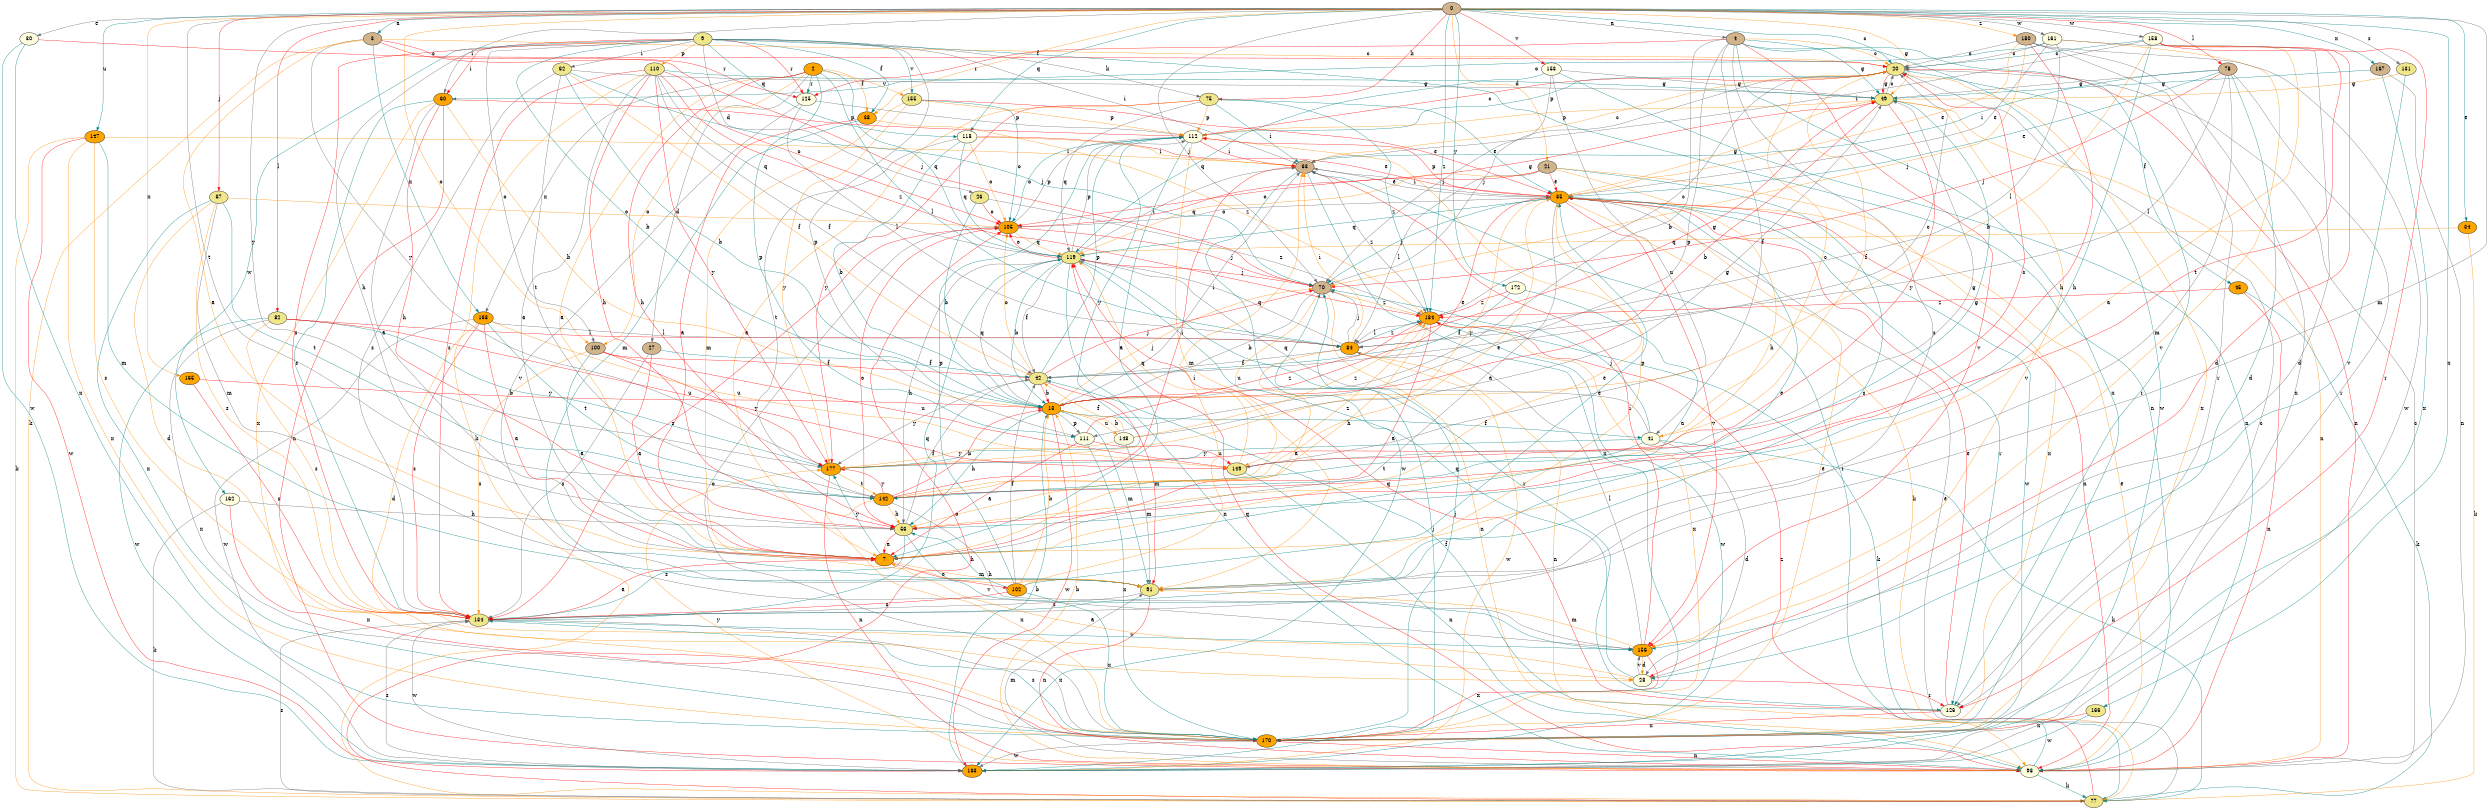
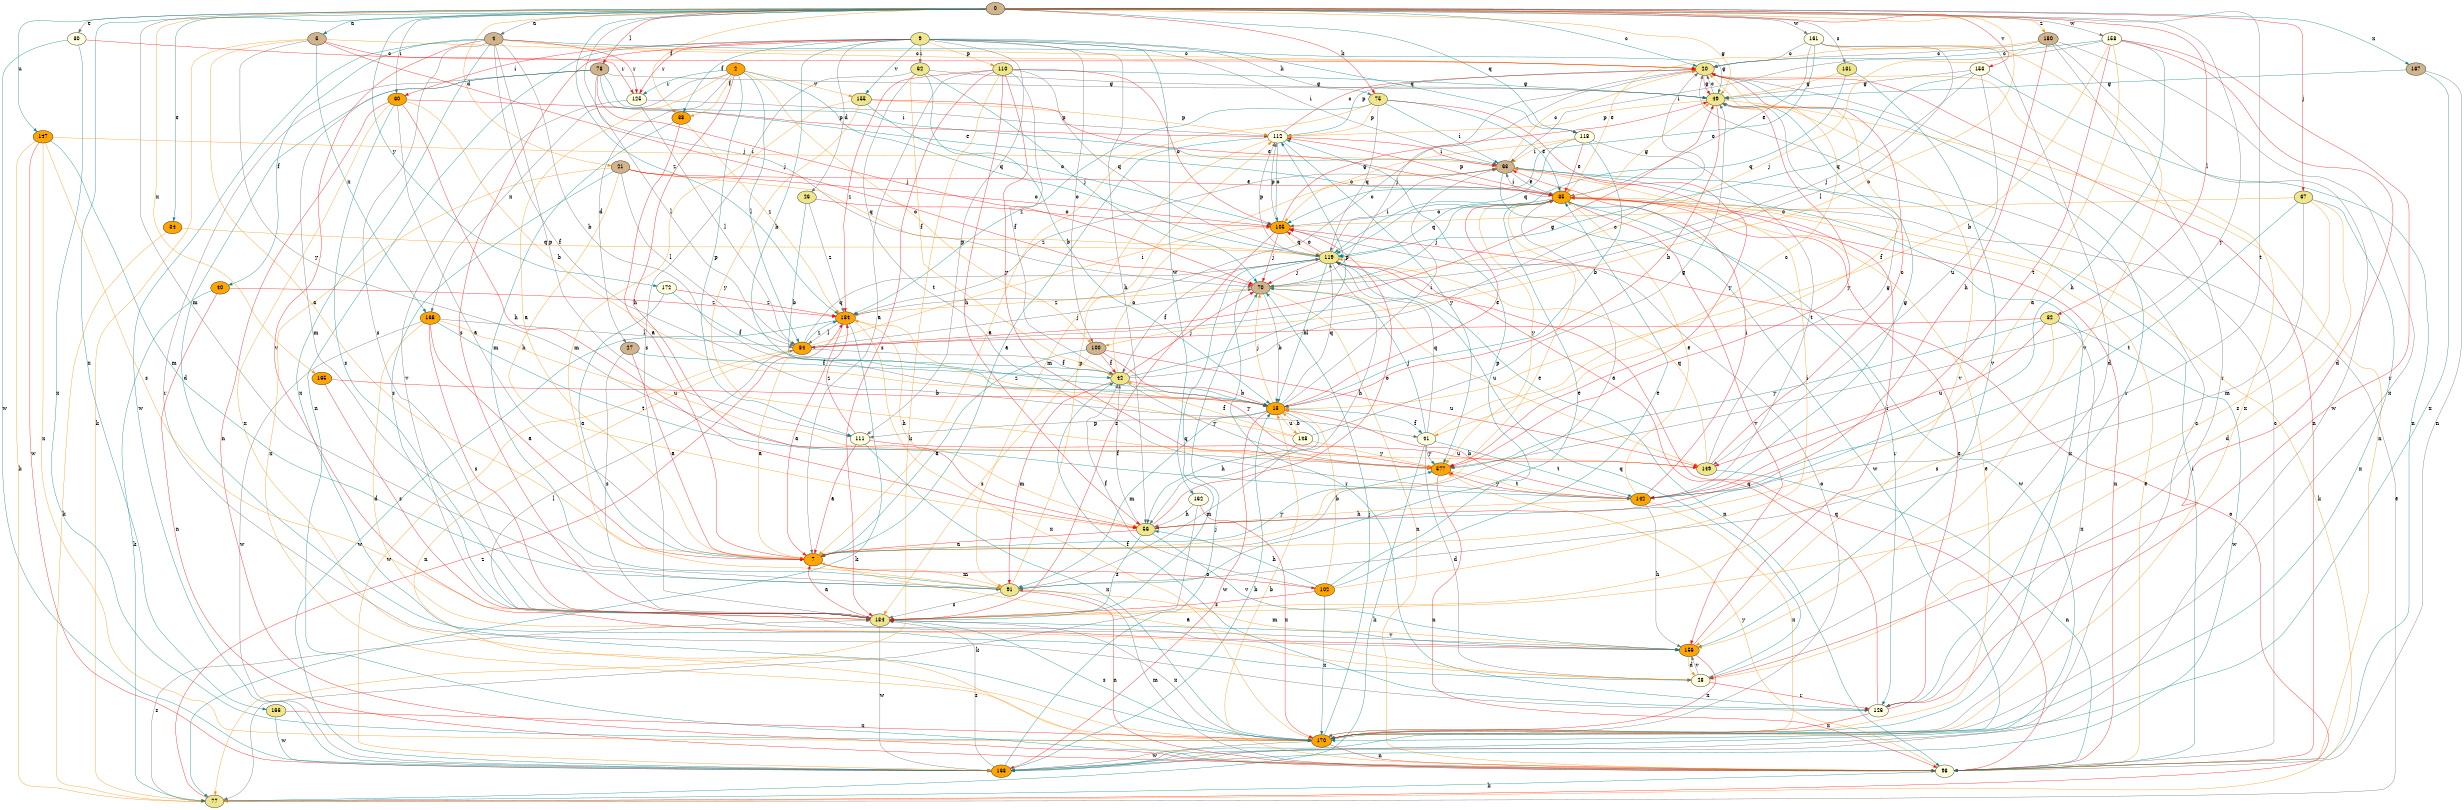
edge "161" -> "60": now "161" -> "105"
edge "131" -> "119": added, label "q"
node "45": label "45" -> "40"
node "177": label "177" -> "577"
edge "142" -> "184": removed, label "z"
